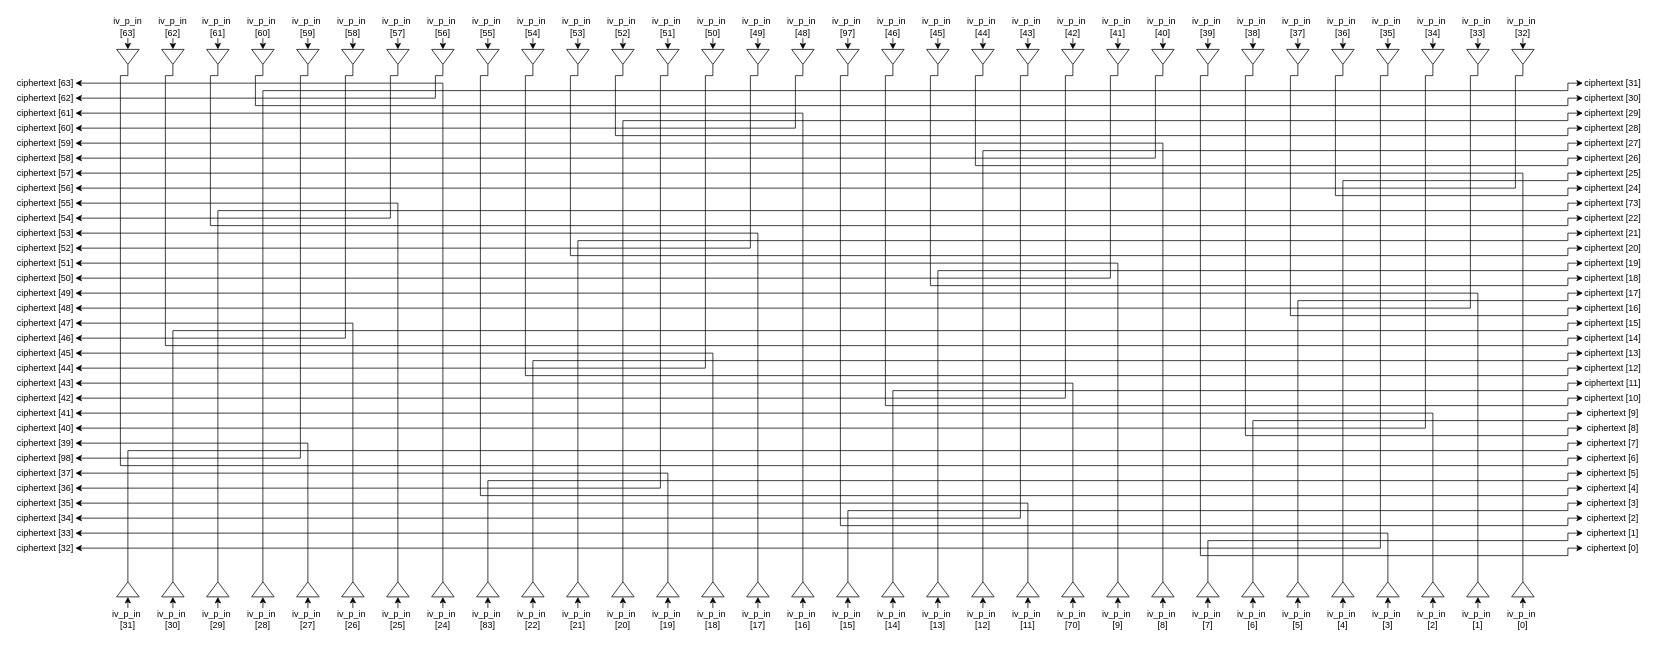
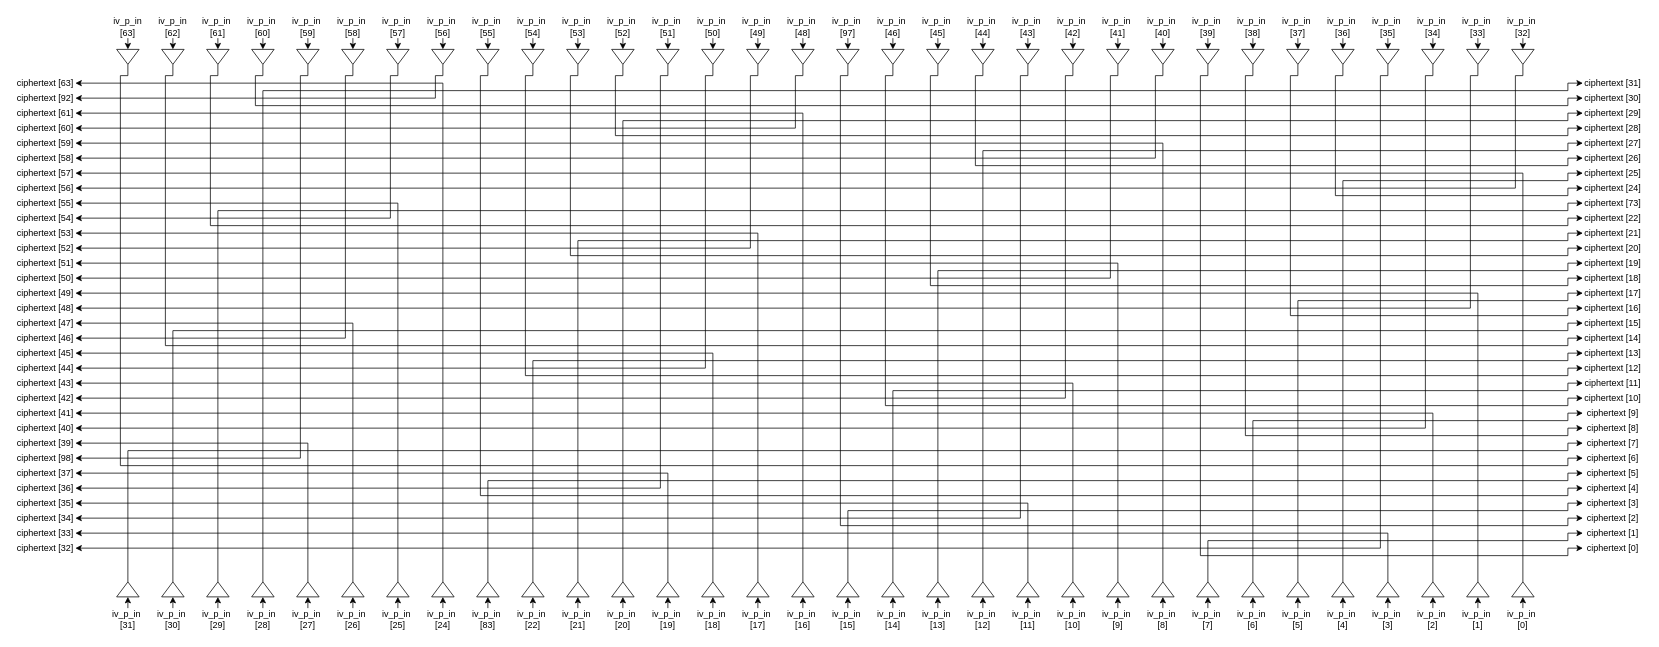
node "ciphertext [62]": label "ciphertext [62]" -> "ciphertext [92]"
node "iv_p_in [70]": label "iv_p_in [70]" -> "iv_p_in [10]"
